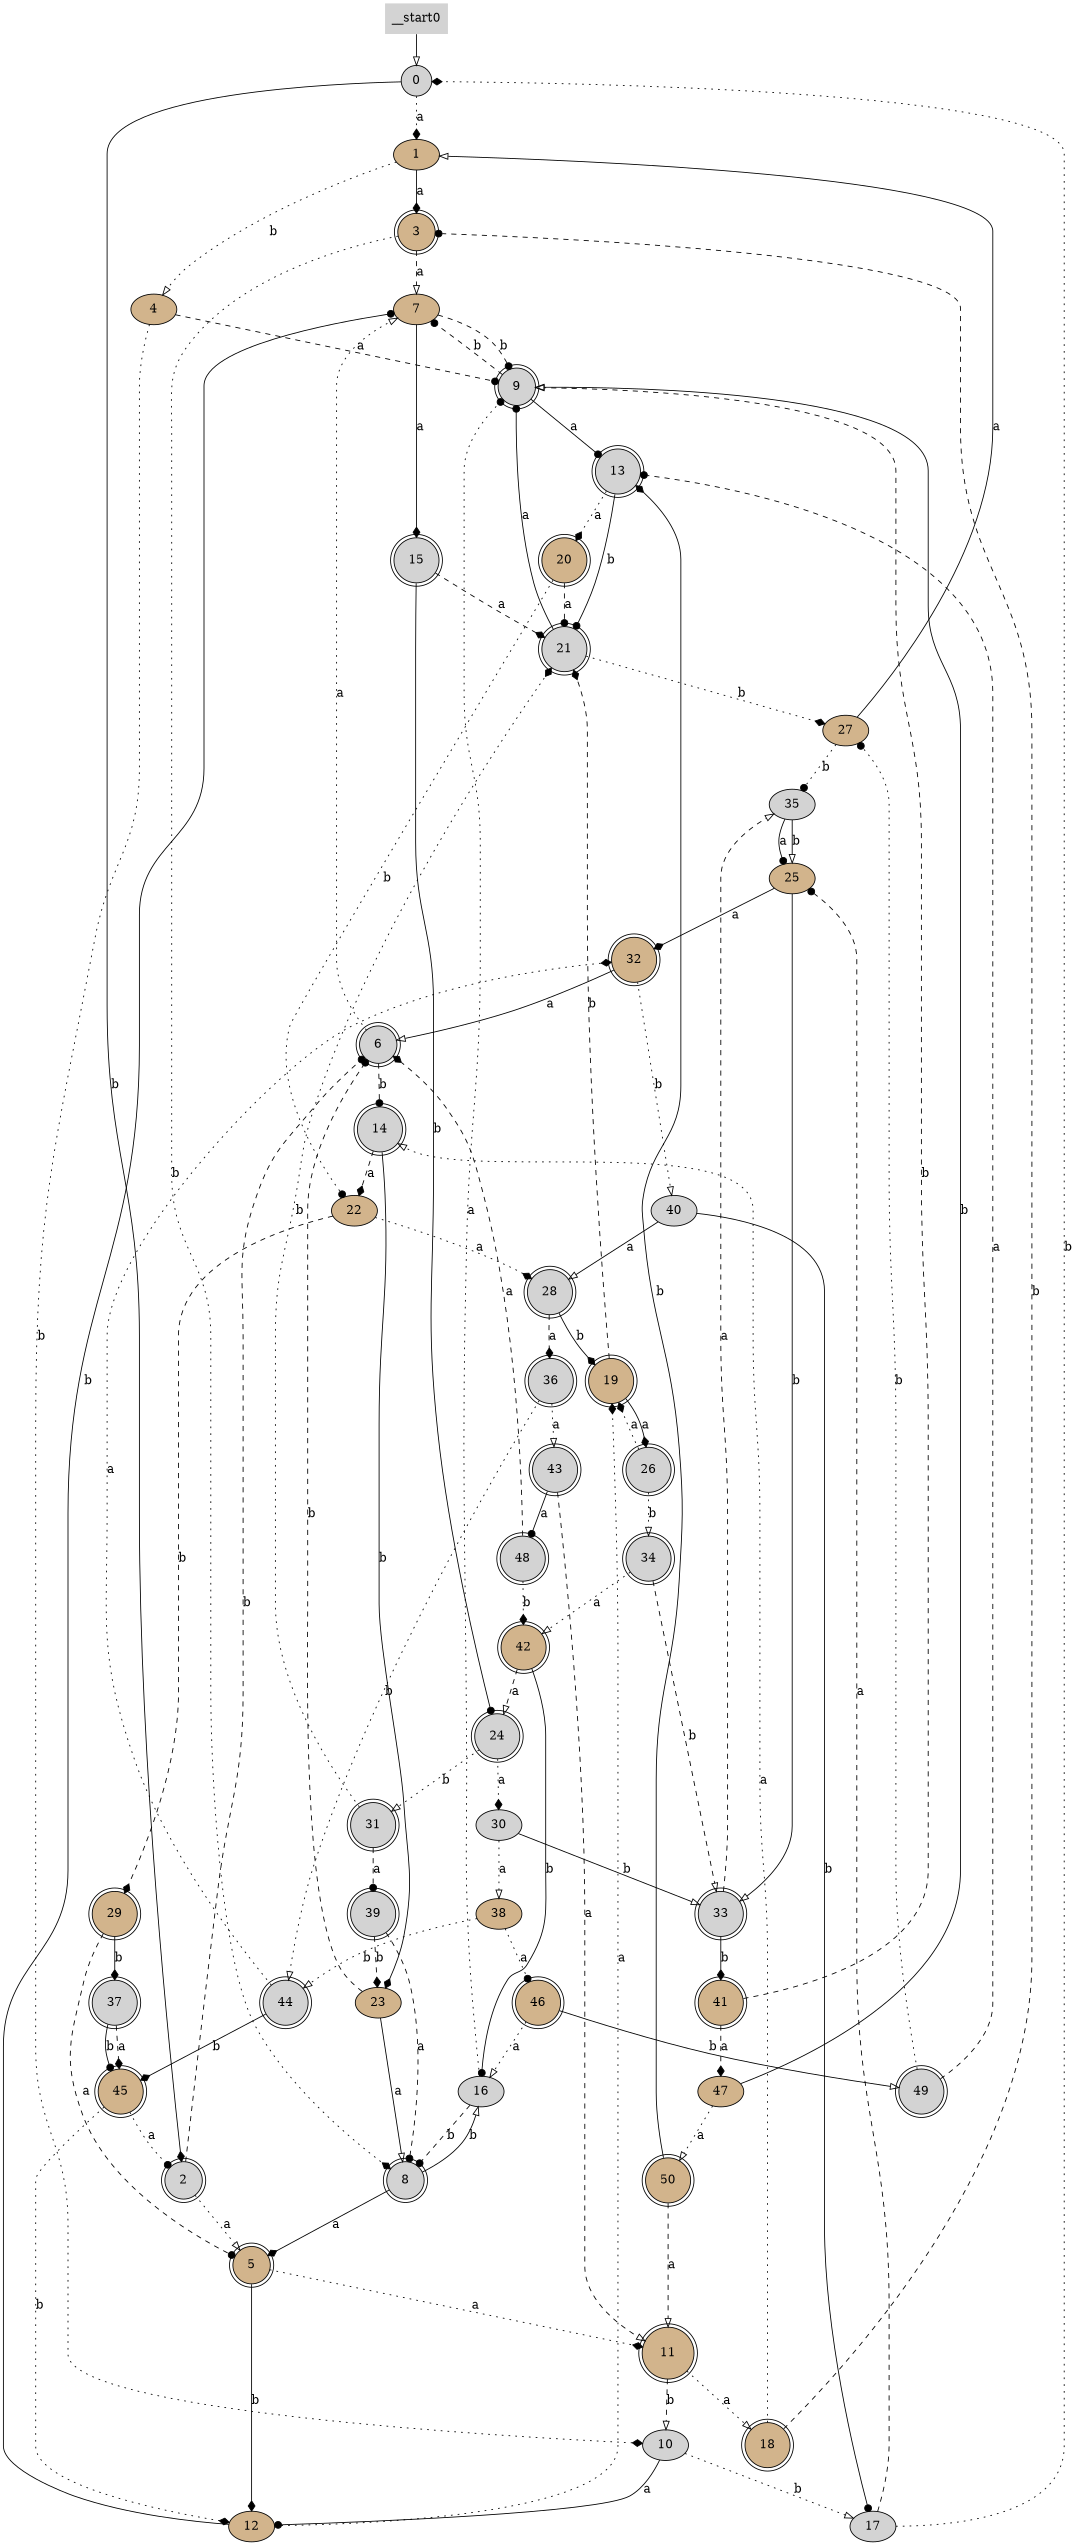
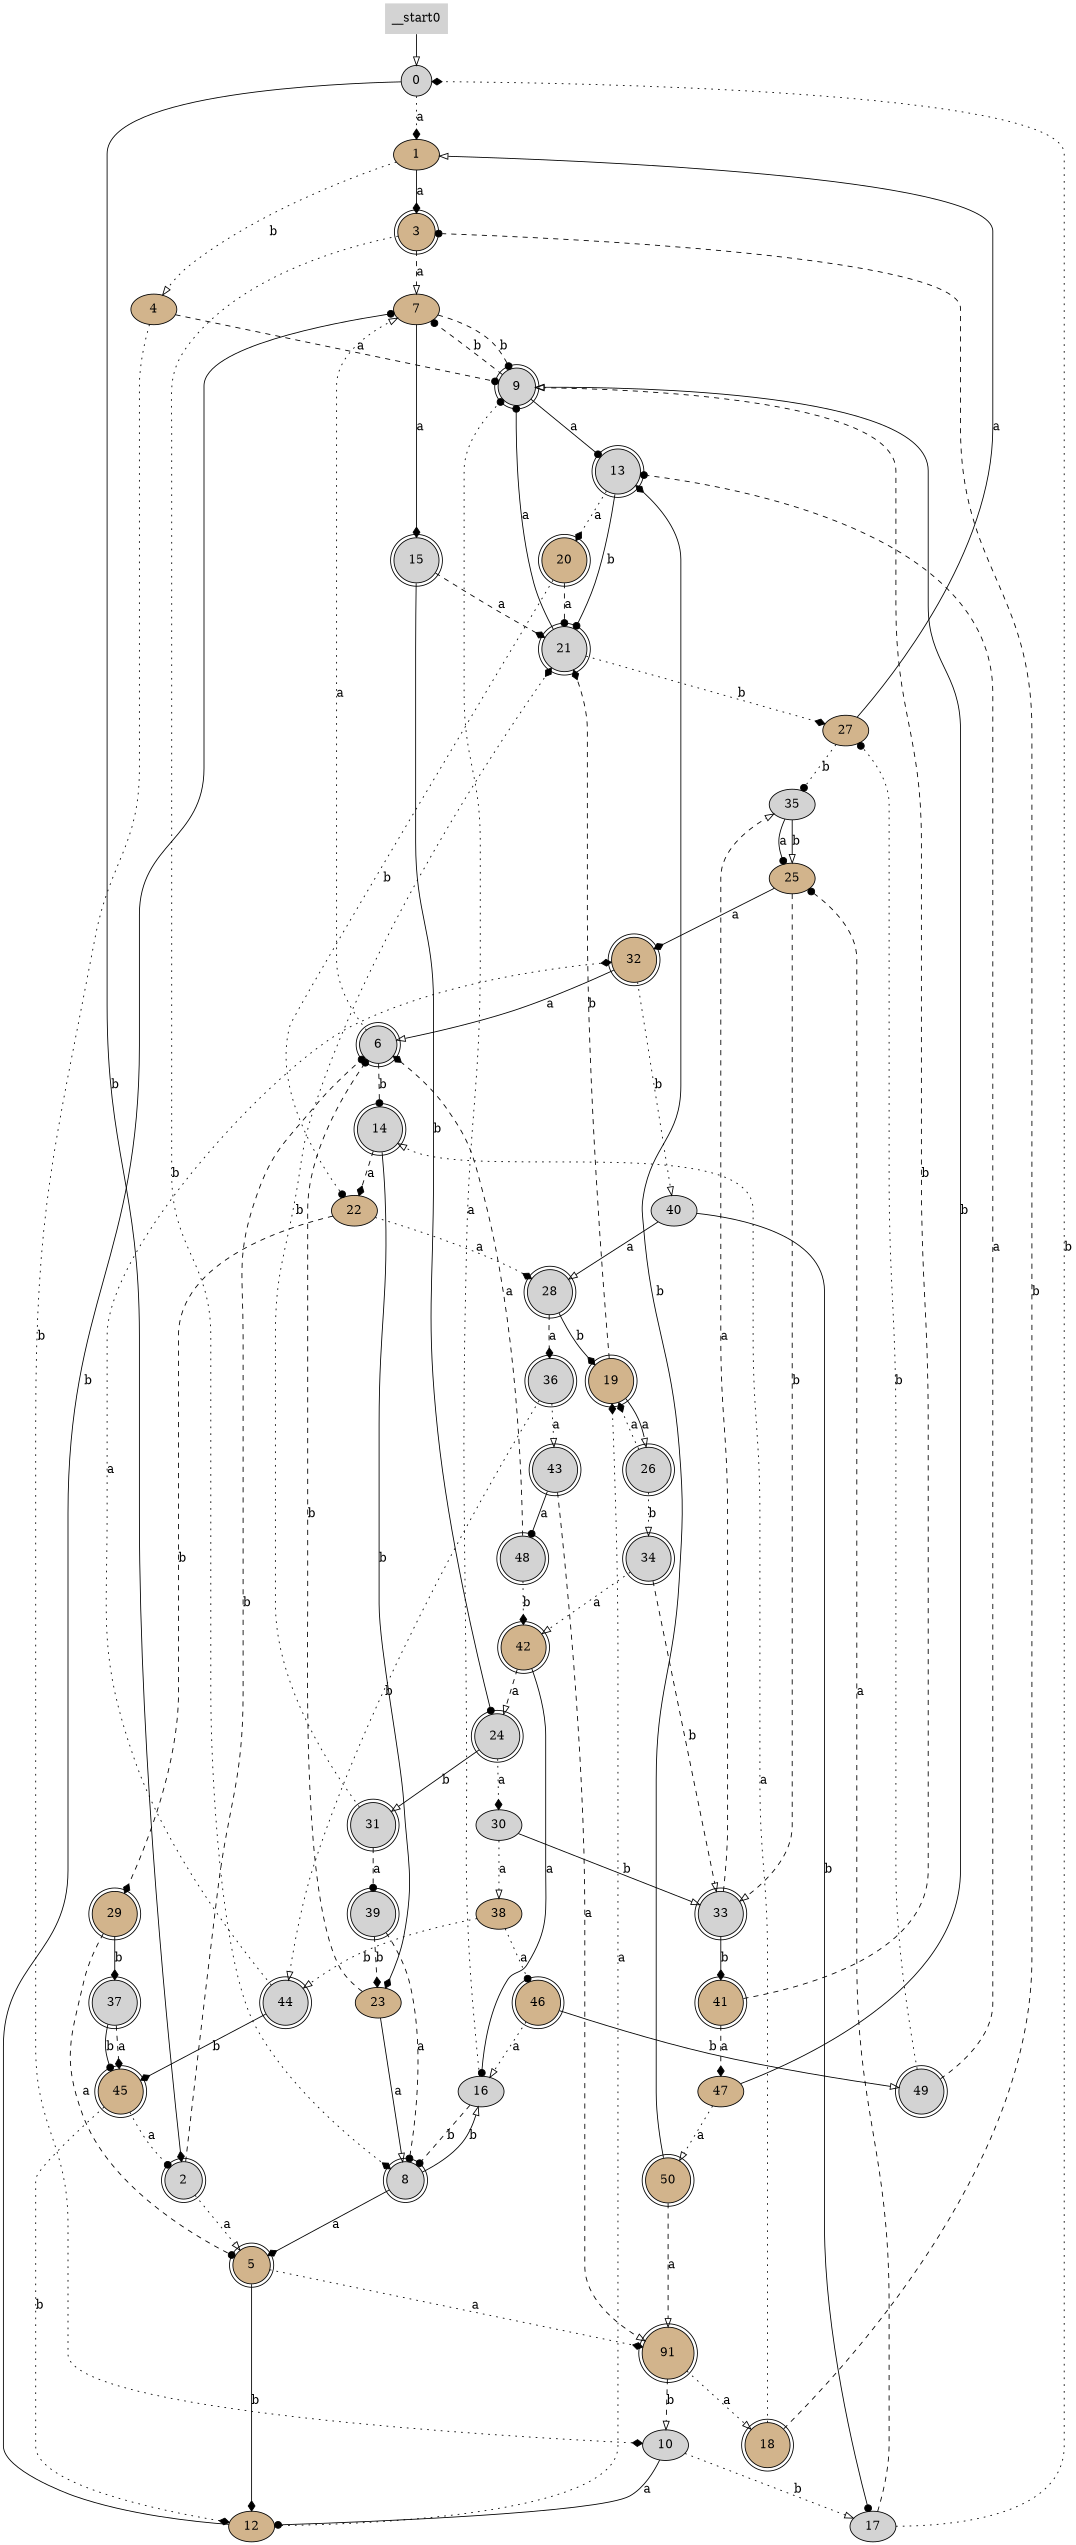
edge "25" -> "33": style solid -> dashed
edge "19" -> "26": arrowhead diamond -> onormal
edge "24" -> "31": style dotted -> solid
edge "42" -> "16": label "b" -> "a"
node "11": label "11" -> "91"
